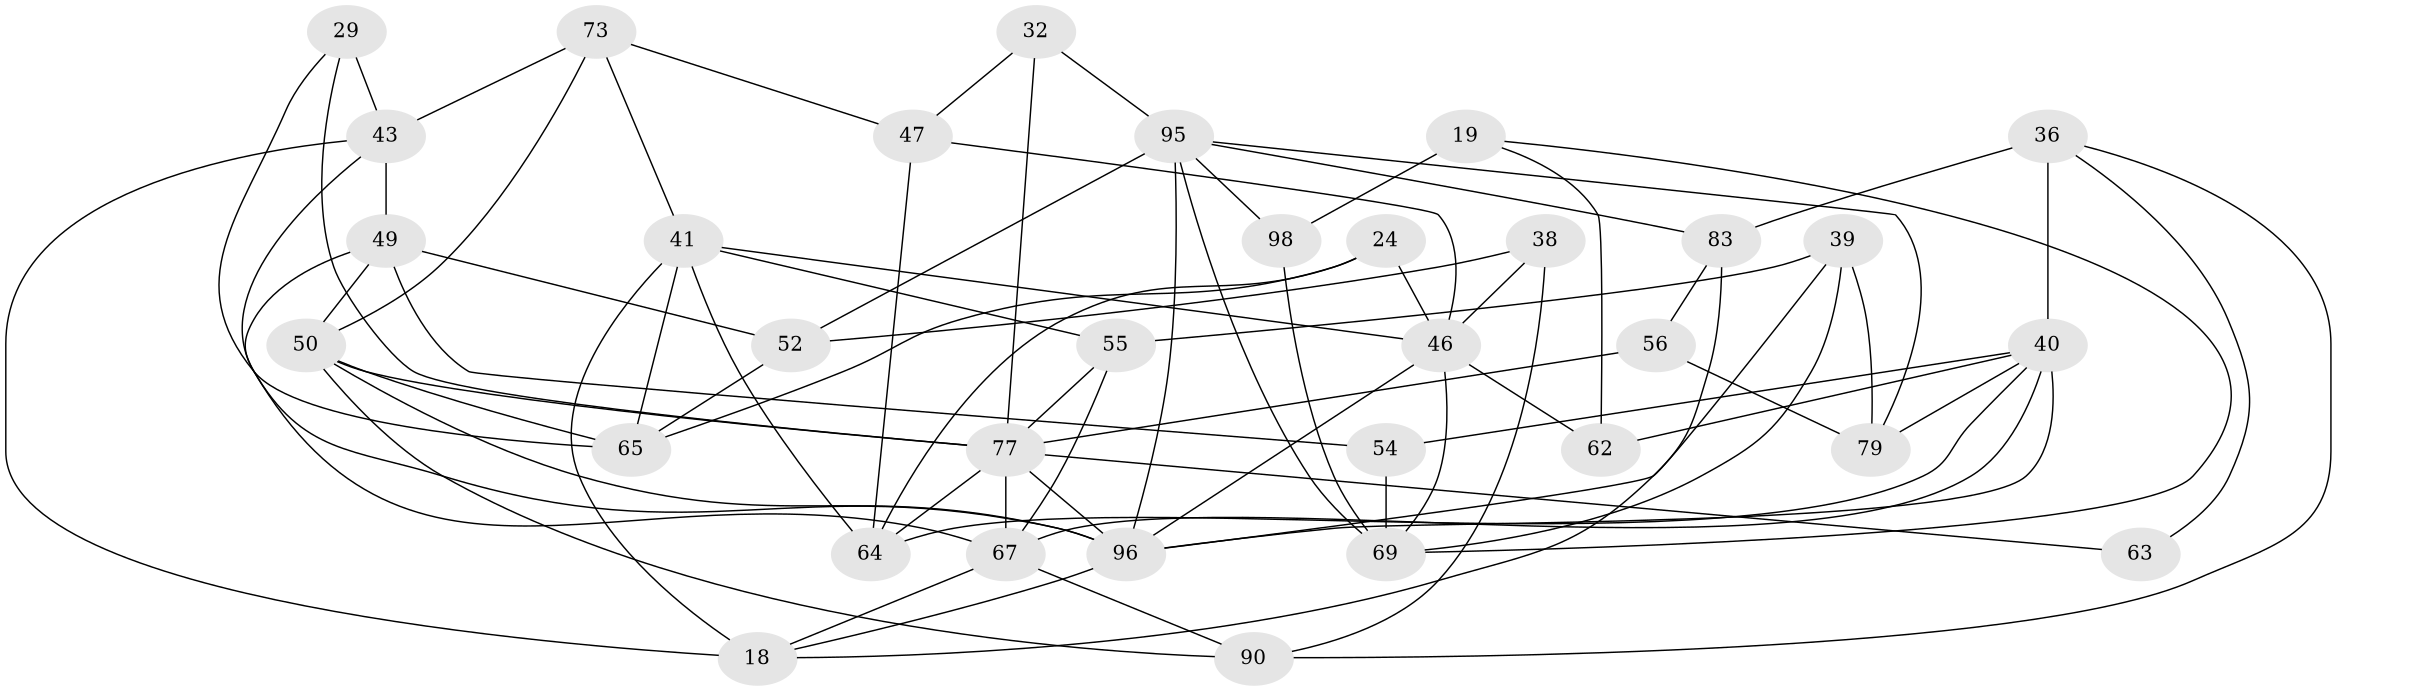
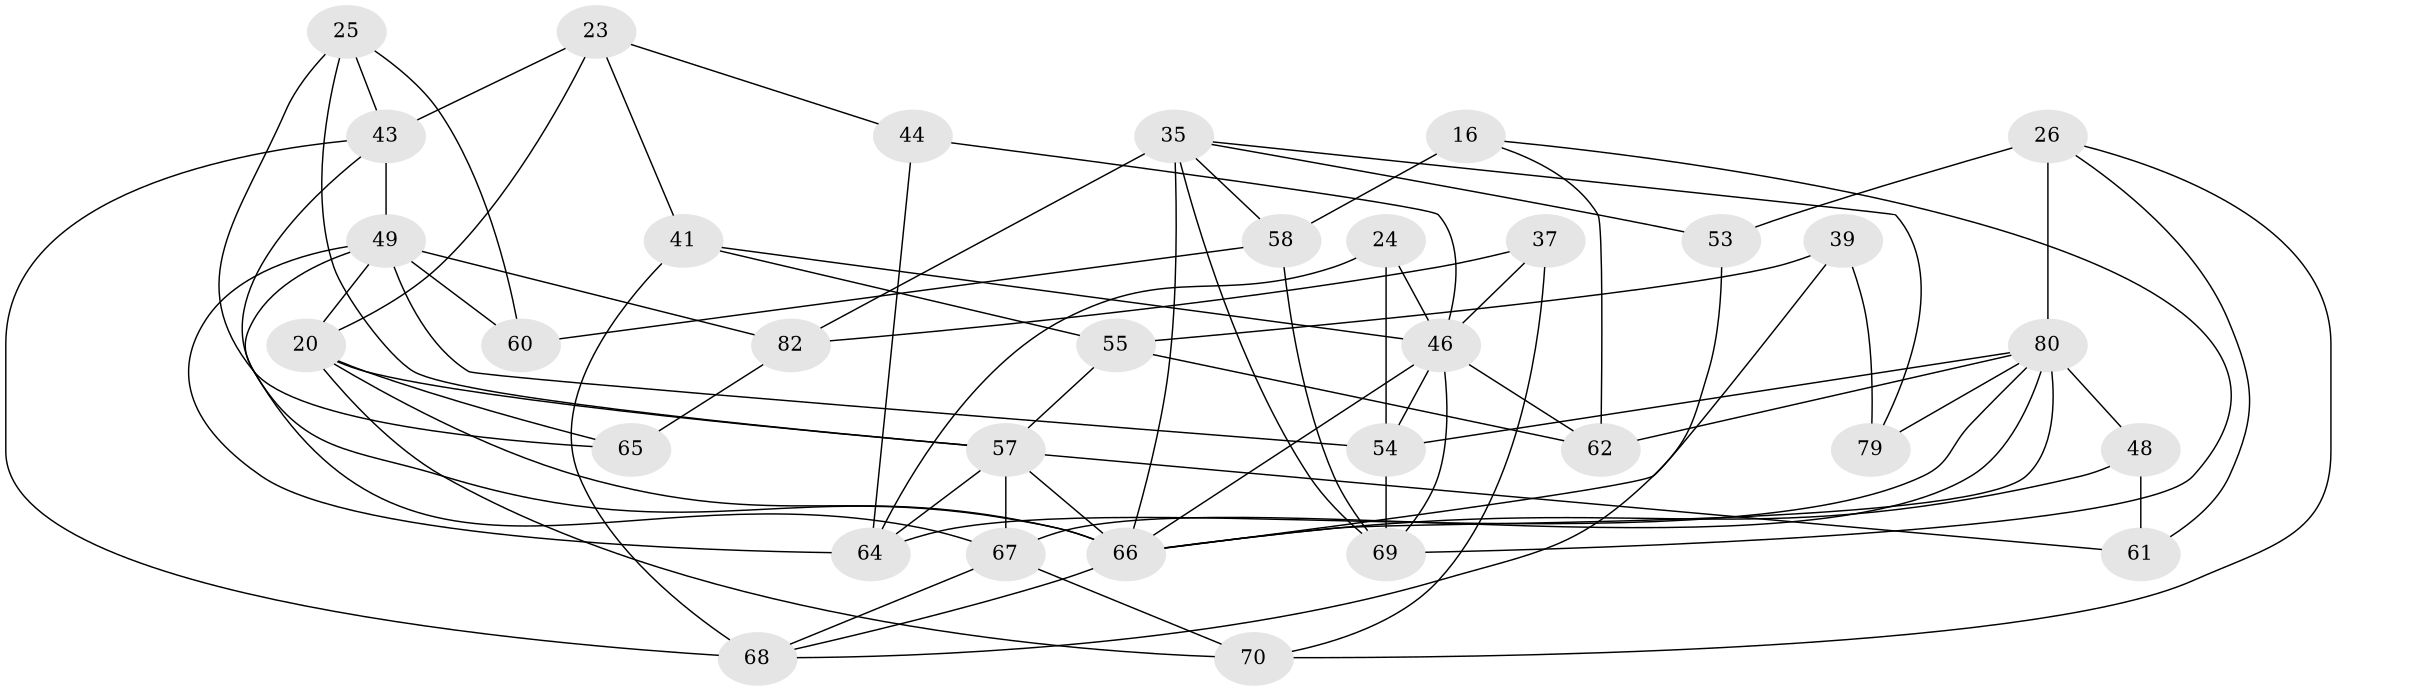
node "29": label "29" -> "25"
node "73": label "73" -> "23"
node "32": removed
node "47": label "47" -> "44"
node "95": label "95" -> "35"
node "19": label "19" -> "16"
node "36": label "36" -> "26"
node "98": label "98" -> "58"
node "38": label "38" -> "37"
node "83": label "83" -> "53"
edge "24" -- "65": now "24" -- "54"
node "50": label "50" -> "20"
node "60": added
edge "41" -- "65": removed
node "52": label "52" -> "82"
node "56": removed
node "40": label "40" -> "80"
edge "46" -- "54": added
edge "41" -- "64": now "49" -- "64"
node "77": label "77" -> "57"
node "48": added
edge "55" -- "67": now "55" -- "62"
edge "39" -- "69": removed
node "96": label "96" -> "66"
node "63": label "63" -> "61"
node "18": label "18" -> "68"
node "90": label "90" -> "70"
